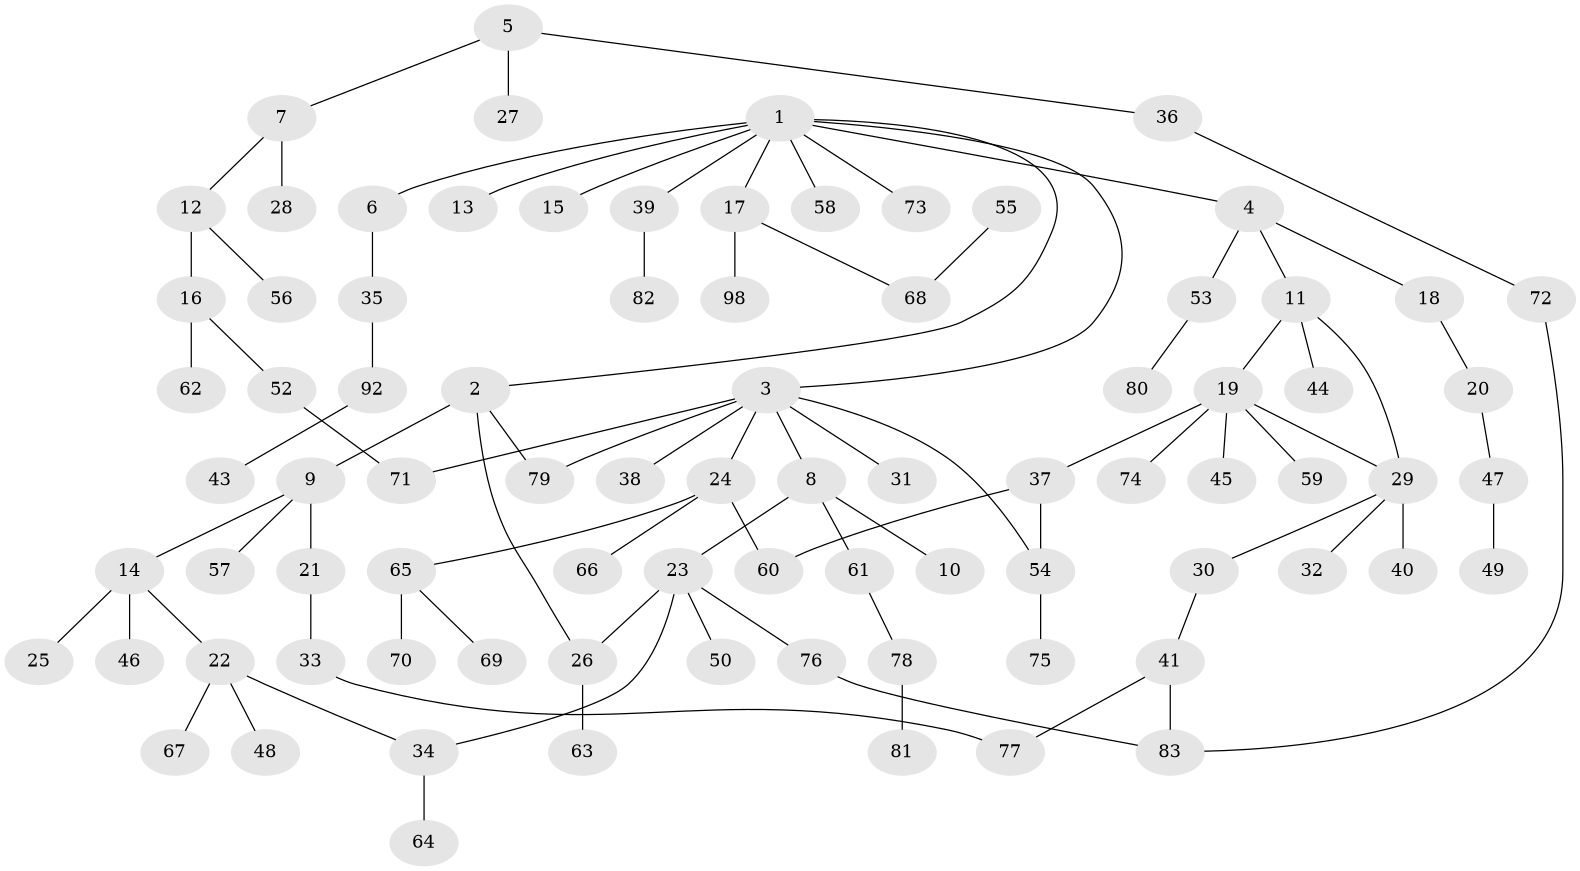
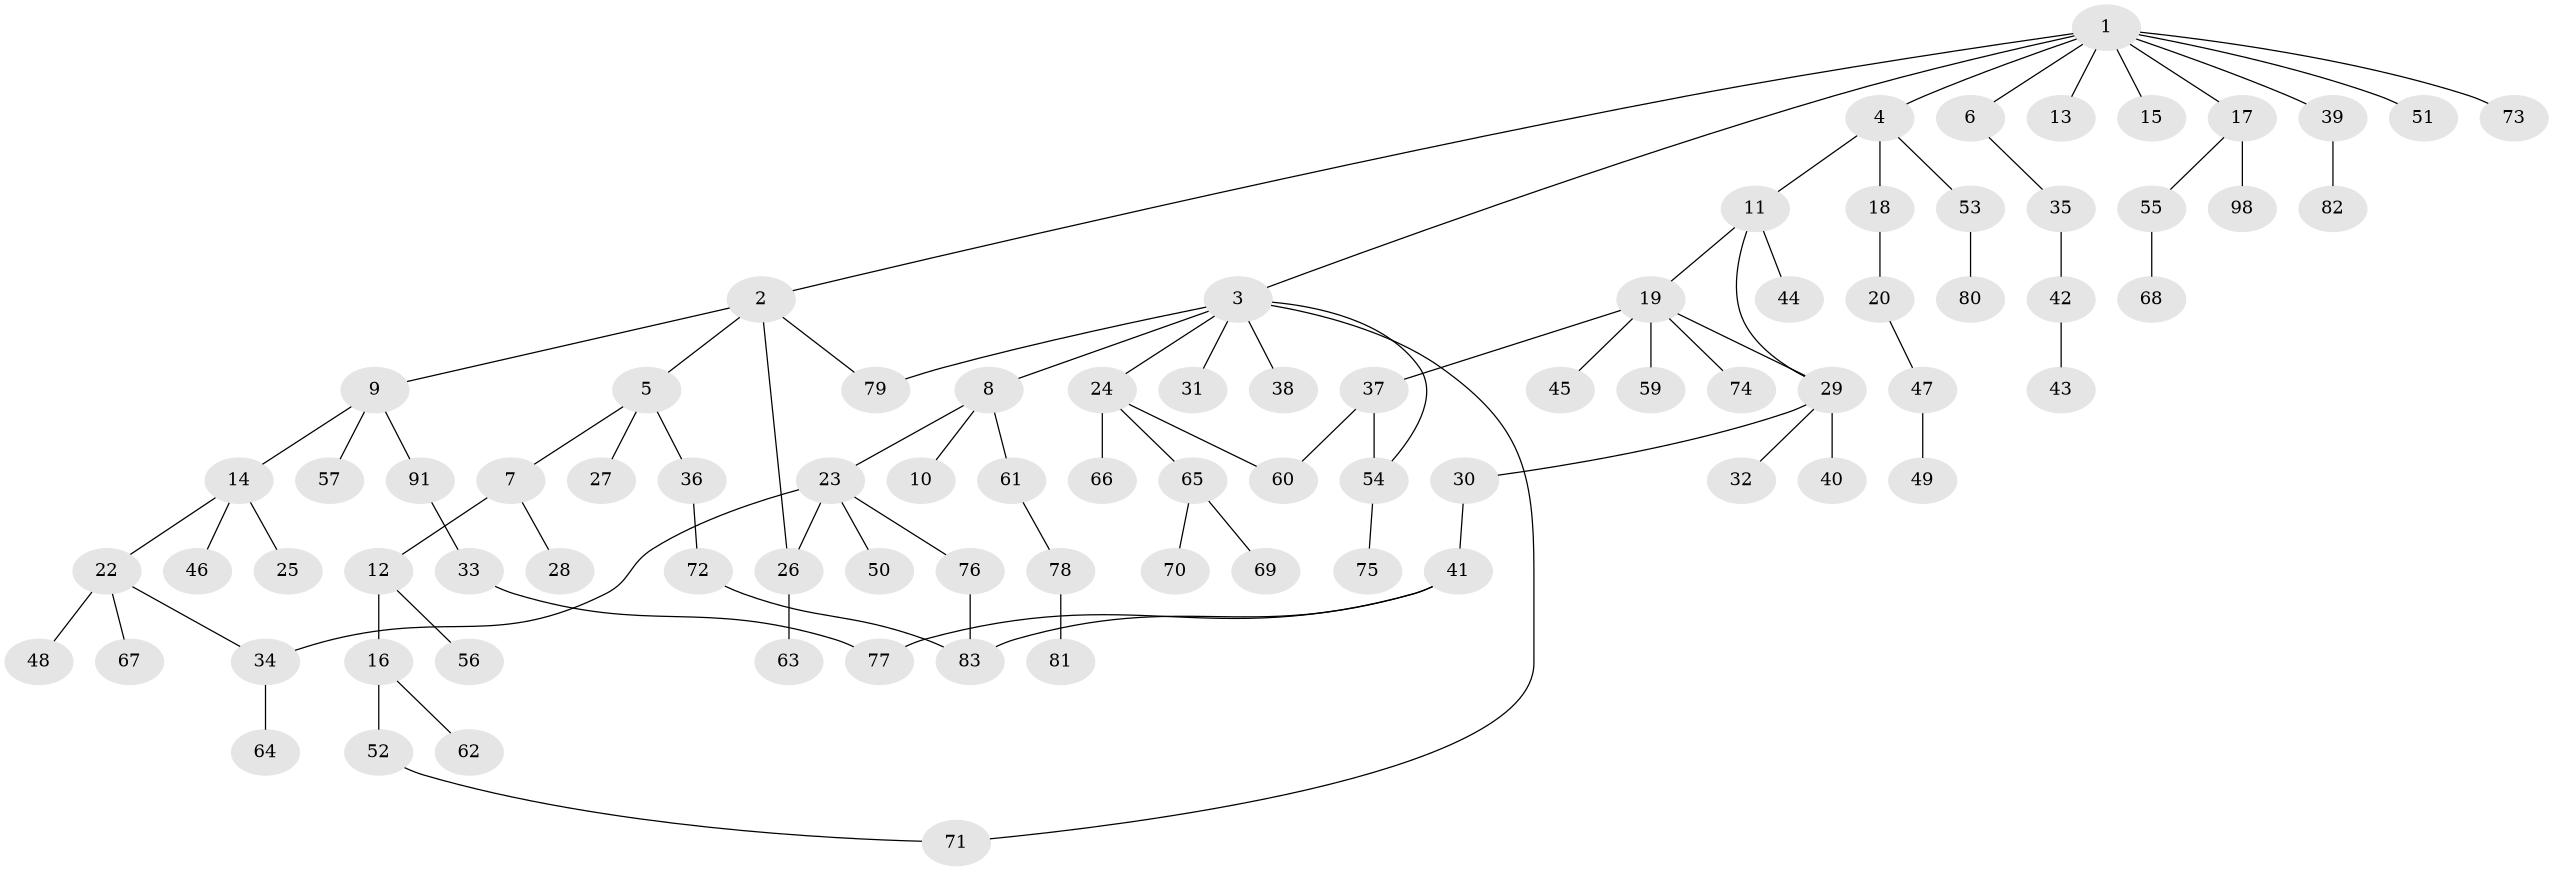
node "58": label "58" -> "51"
edge "17" -- "68": now "17" -- "55"
edge "2" -- "5": added
node "92": label "92" -> "42"
node "21": label "21" -> "91"
